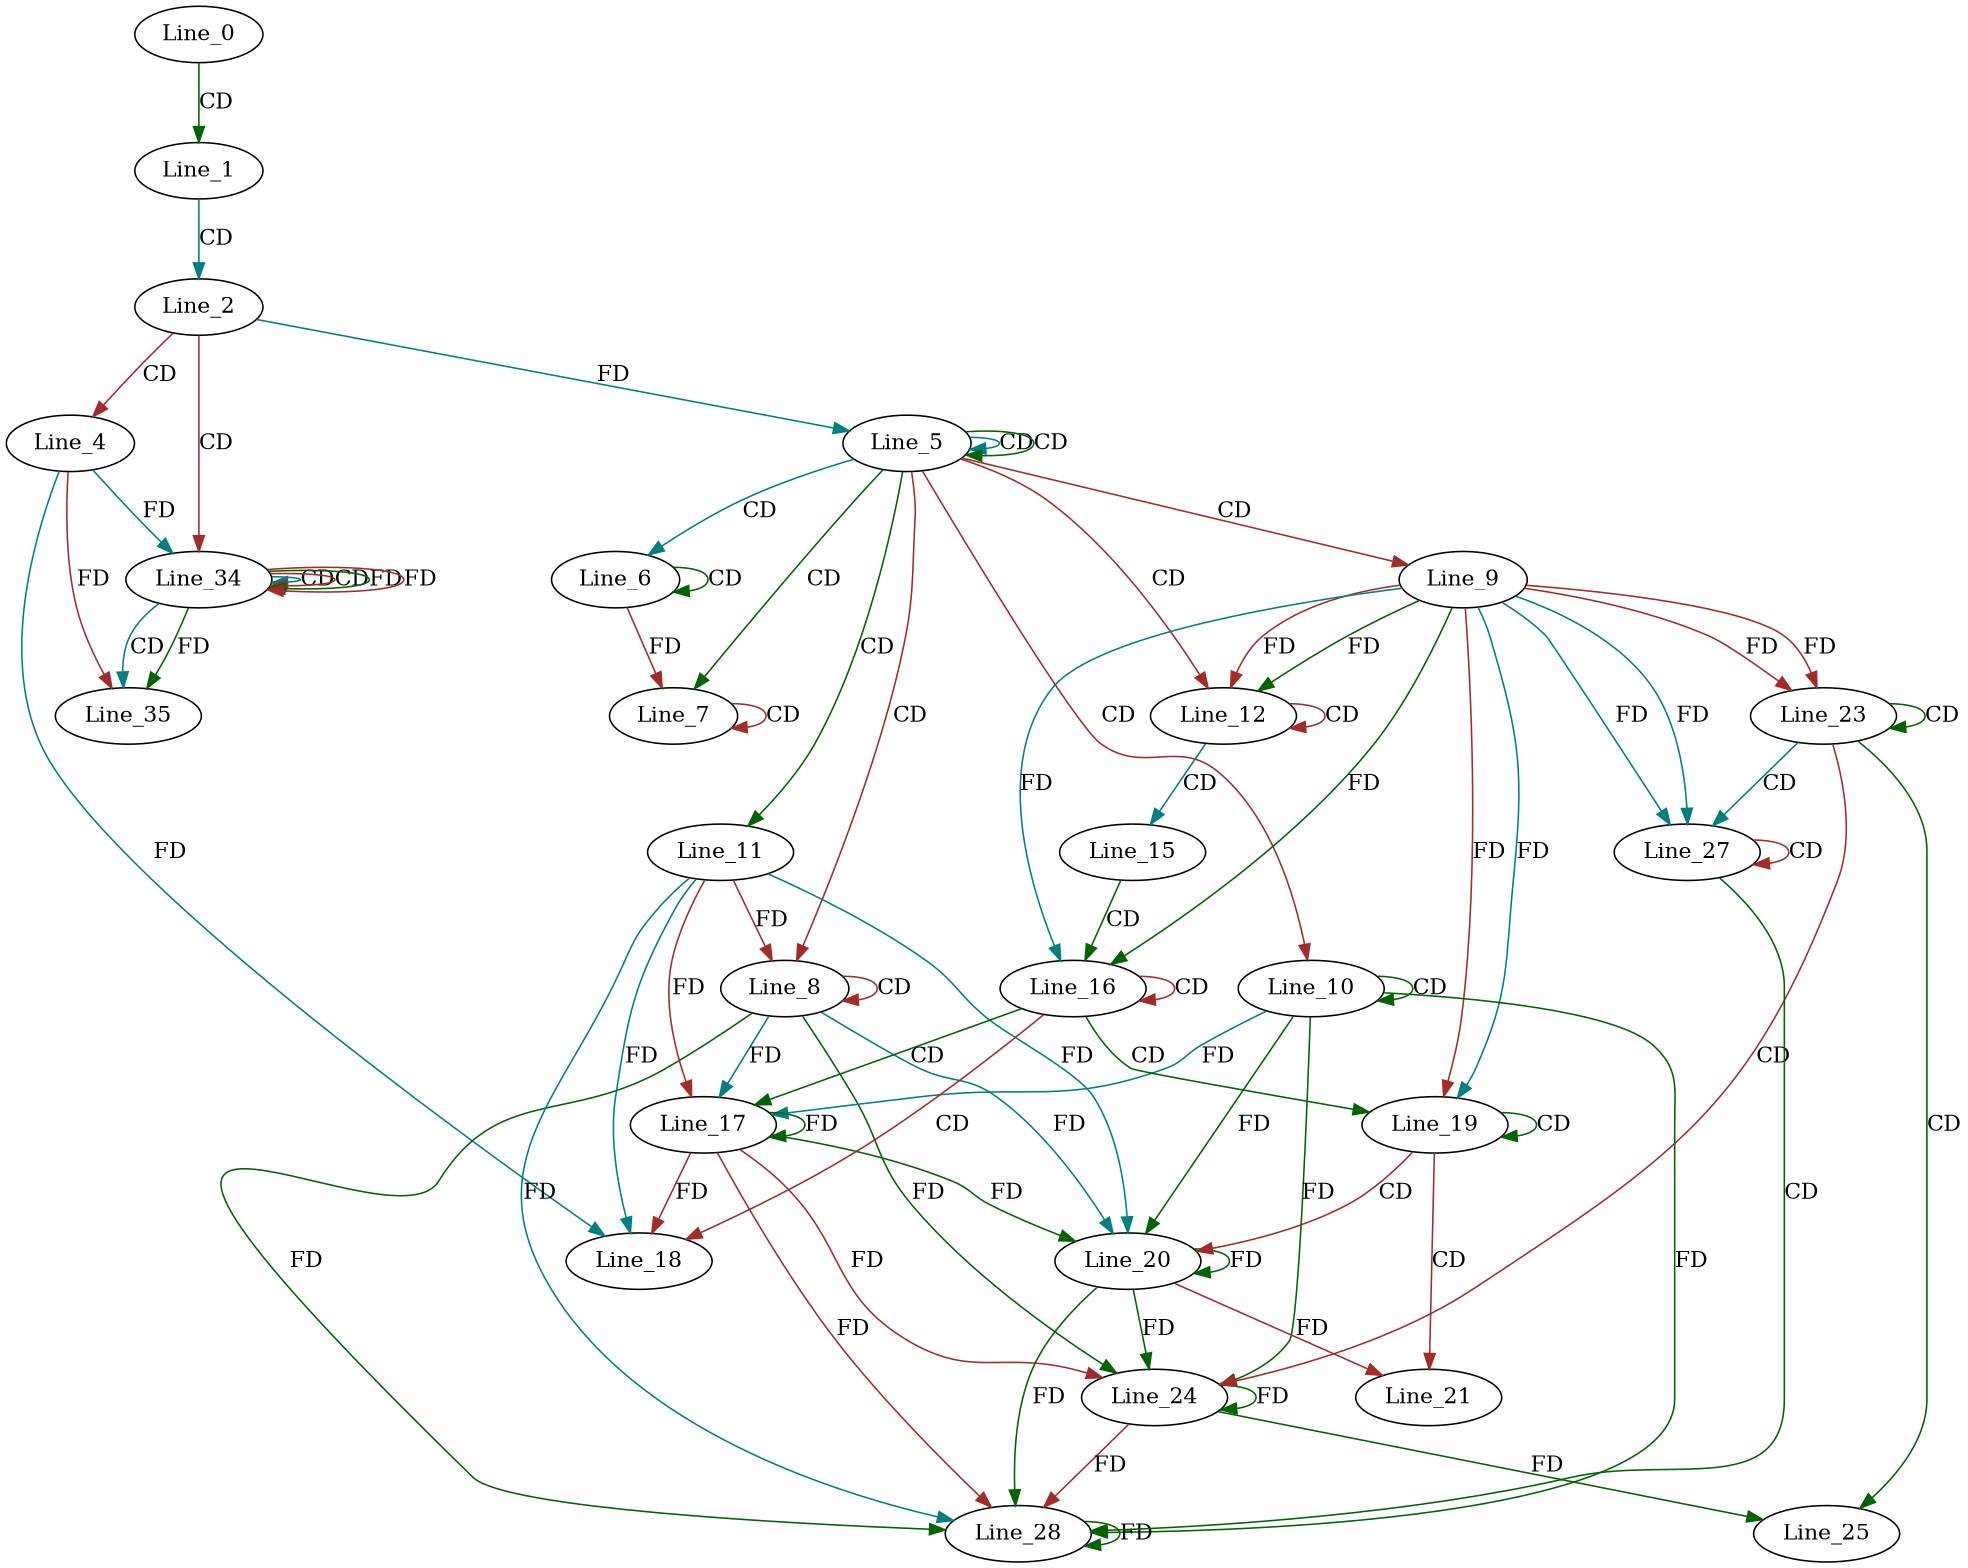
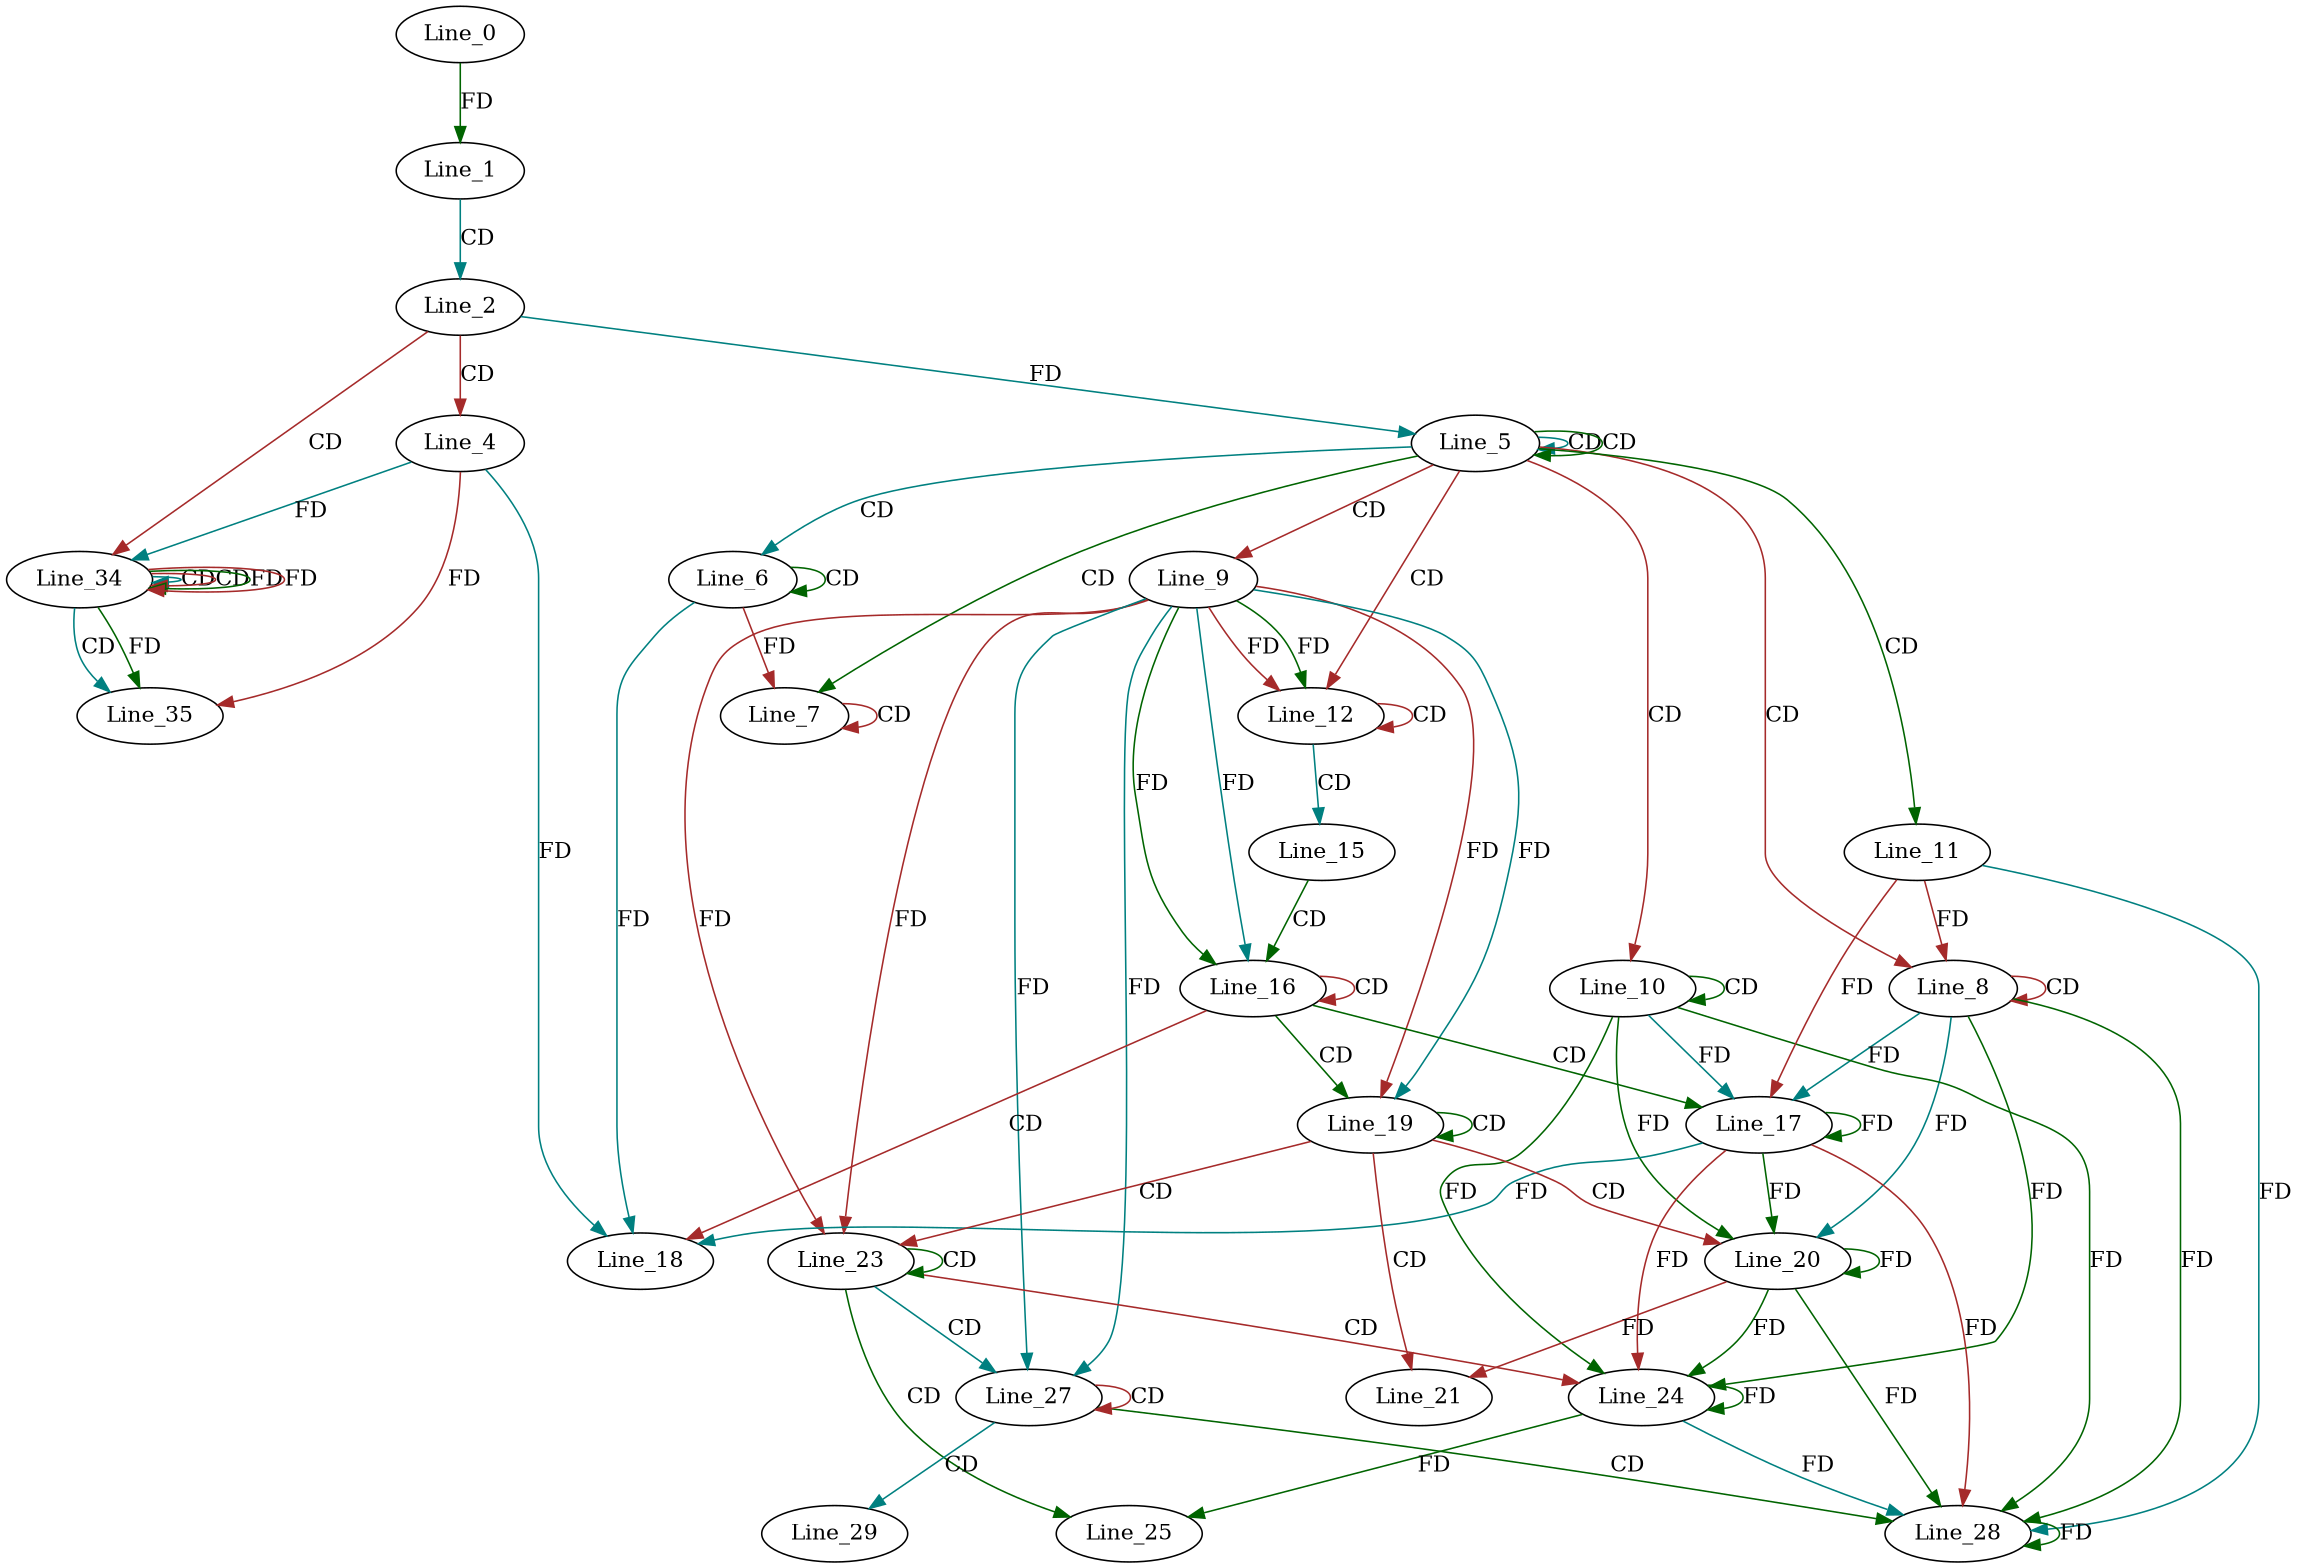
edge "Line_0" -> "Line_1": label "CD" -> "FD"
edge "Line_11" -> "Line_20": removed, label "FD"
edge "Line_11" -> "Line_18": now "Line_6" -> "Line_18"
edge "Line_17" -> "Line_18": color brown -> teal
edge "Line_19" -> "Line_23": added, label "CD"
edge "Line_24" -> "Line_28": color brown -> teal
node "Line_29": added
